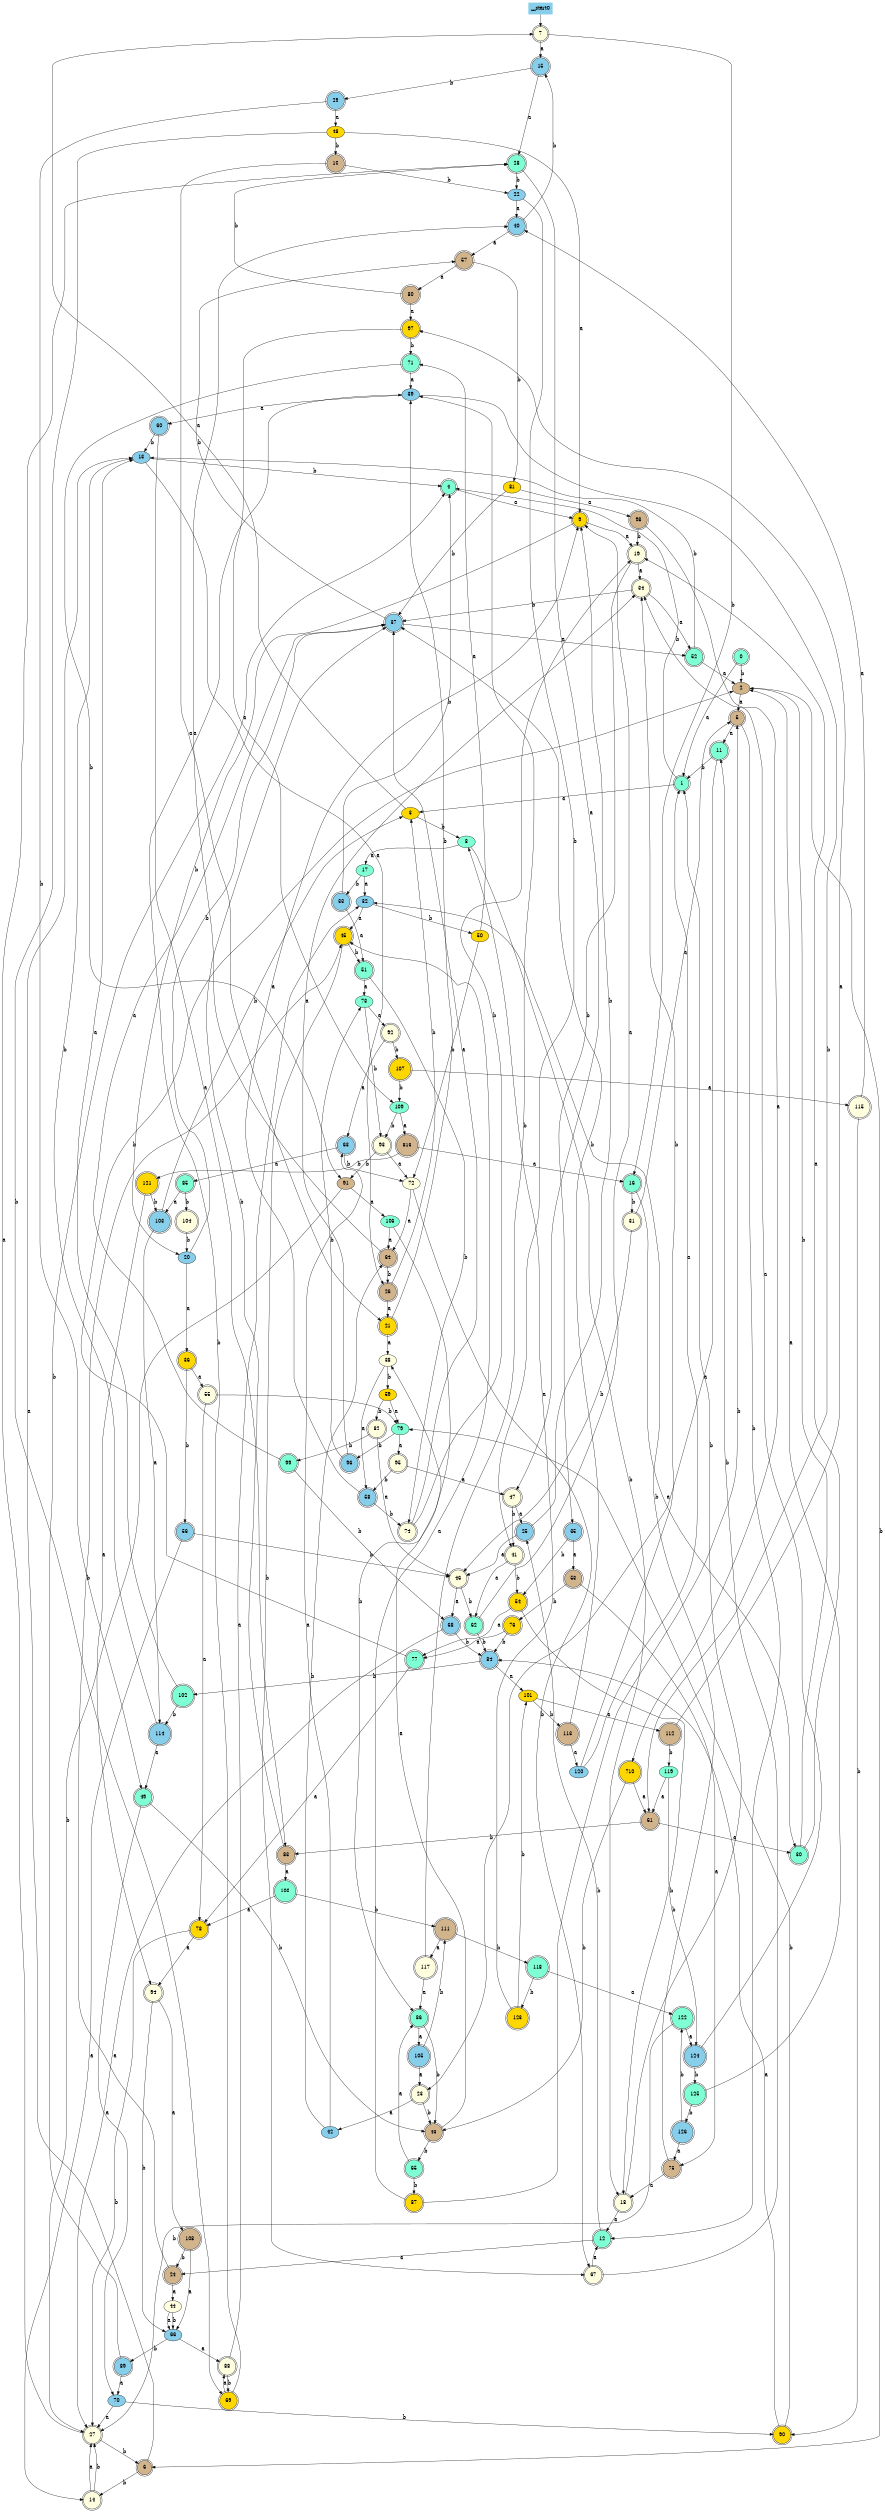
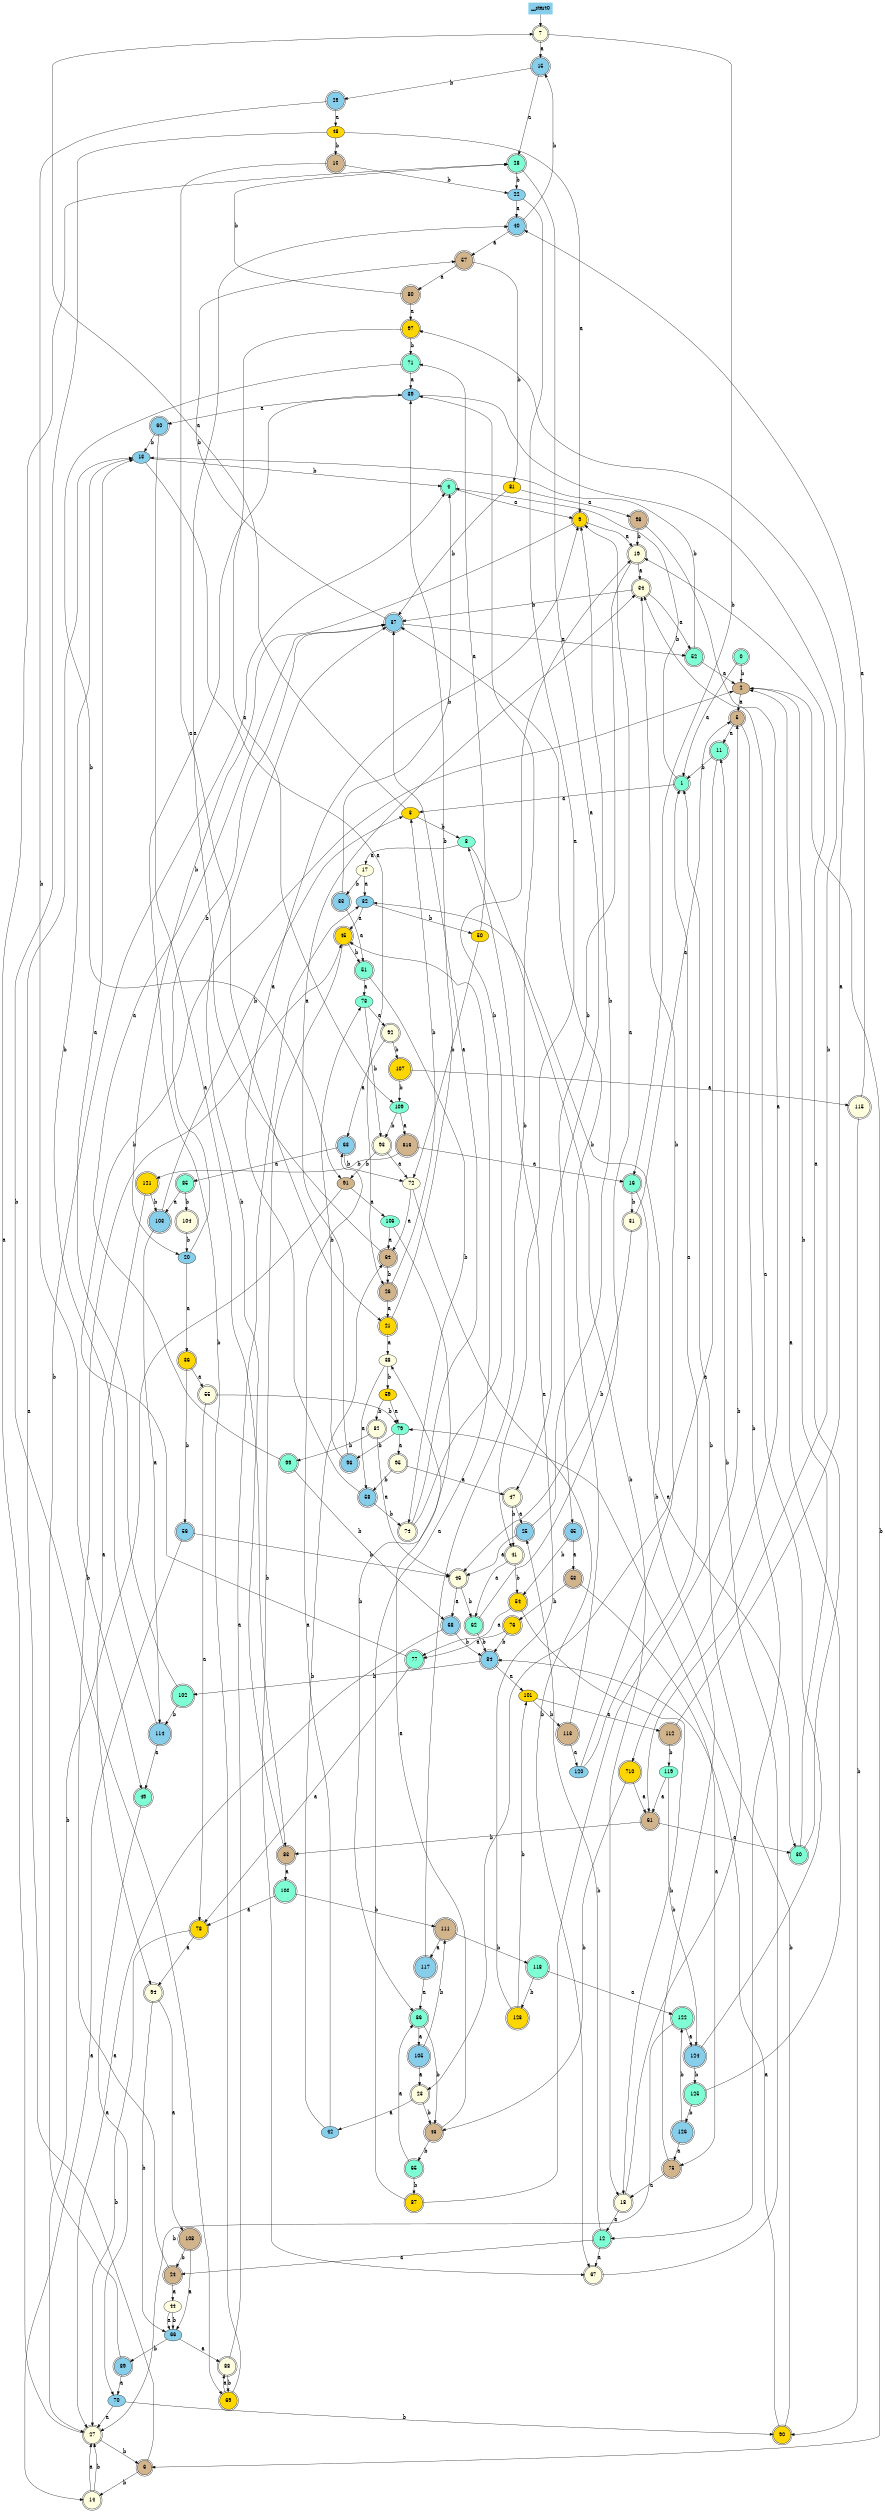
edge "22" -> "41": label "b" -> "a"
node "17": fillcolor aquamarine -> lightyellow
node "117": fillcolor lightyellow -> skyblue
edge "49" -> "43": removed, label "b"
edge "67" -> "12": reversed
